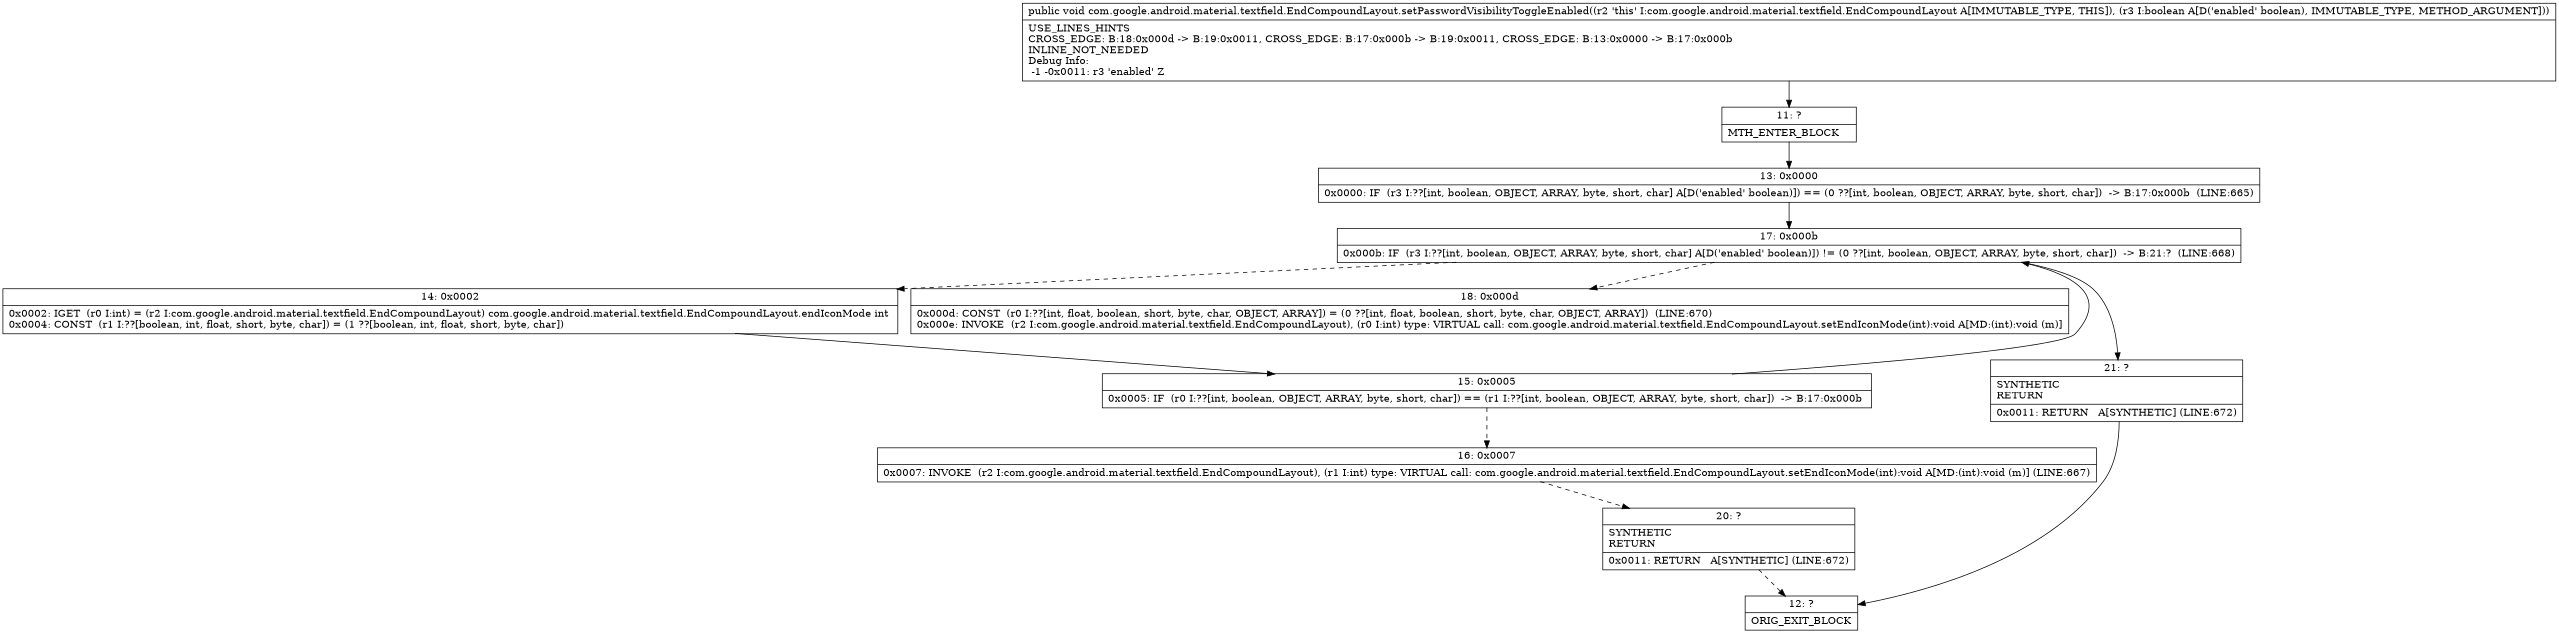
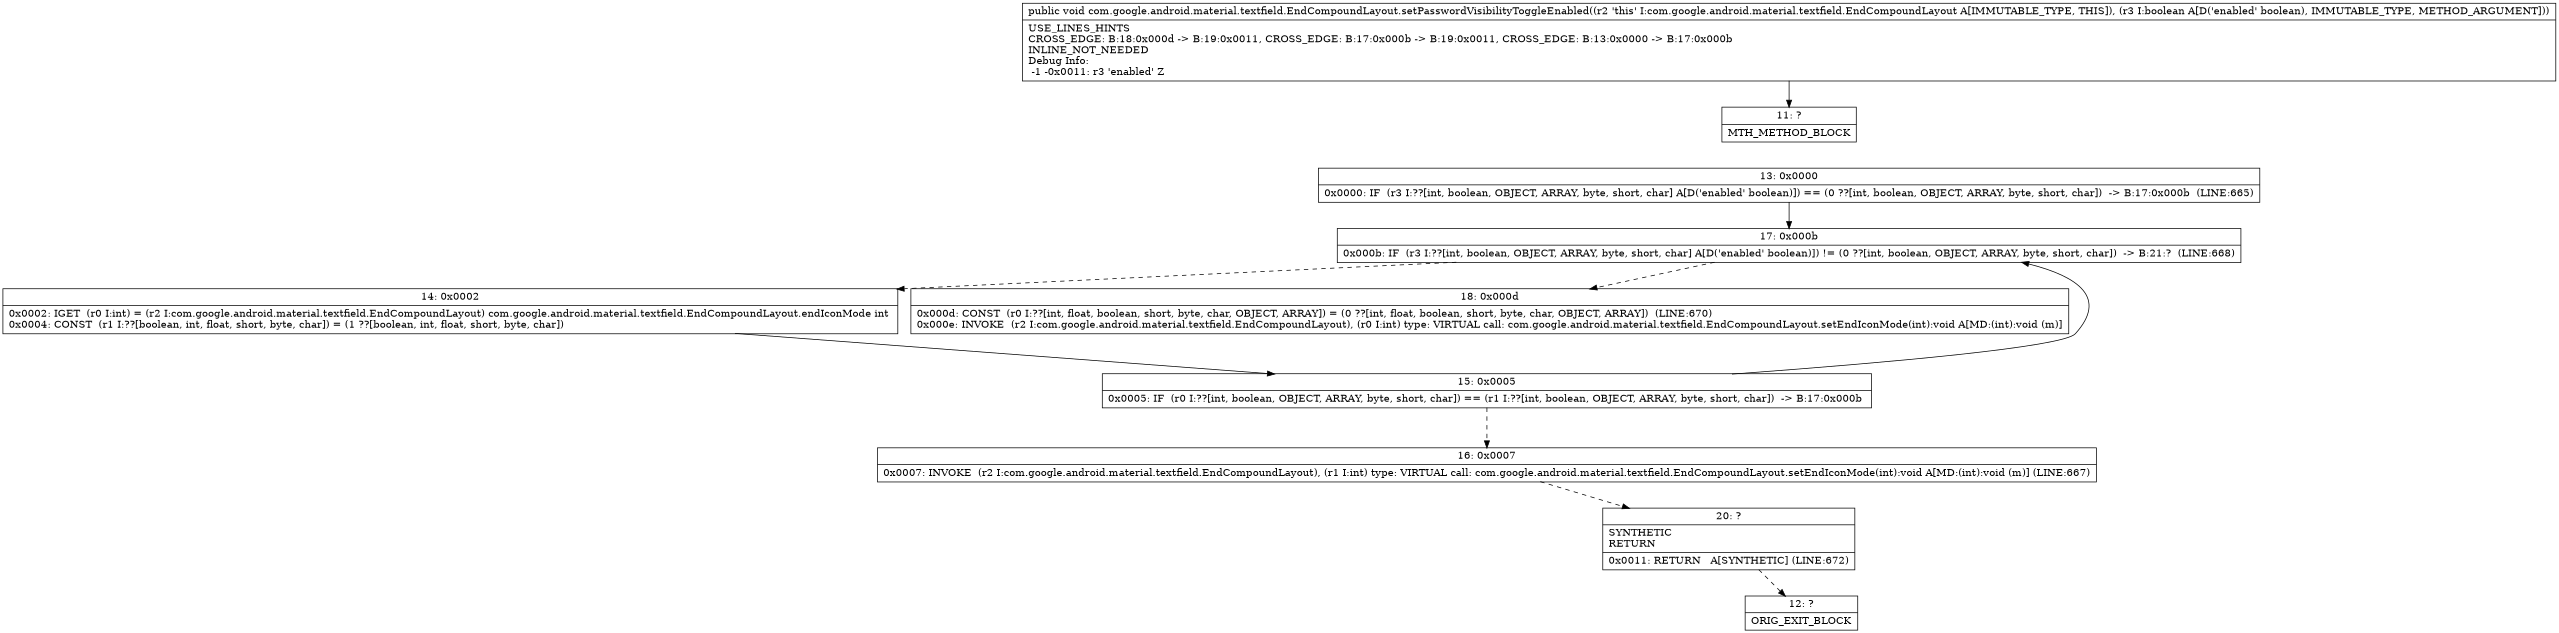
node "11: ?": text "MTH_ENTER_BLOCK" -> "MTH_METHOD_BLOCK"
edge "11: ?" -> "13: 0x0000": removed
node "21: ?": removed
